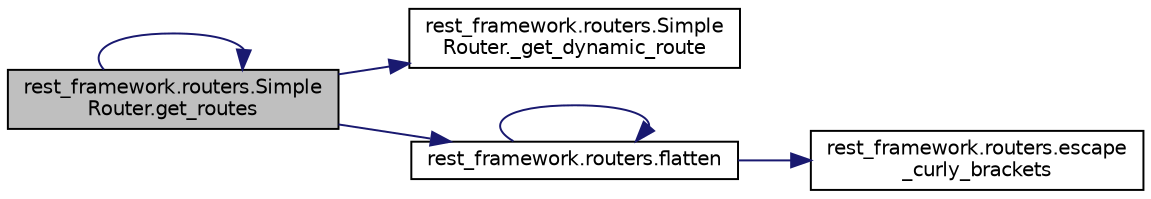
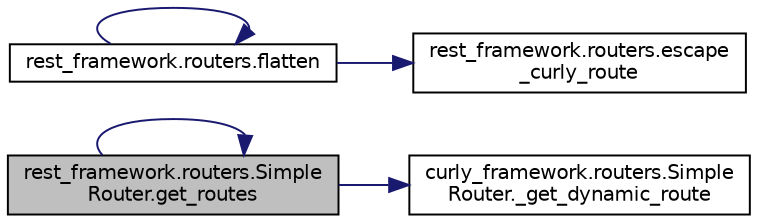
node "rest_framework.routers.Simple Router._get_dynamic_route": label "rest_framework.routers.Simple Router._get_dynamic_route" -> "curly_framework.routers.Simple Router._get_dynamic_route"
edge "rest_framework.routers.Simple Router.get_routes" -> "rest_framework.routers.flatten": removed
node "rest_framework.routers.escape _curly_brackets": label "rest_framework.routers.escape _curly_brackets" -> "rest_framework.routers.escape _curly_route"
